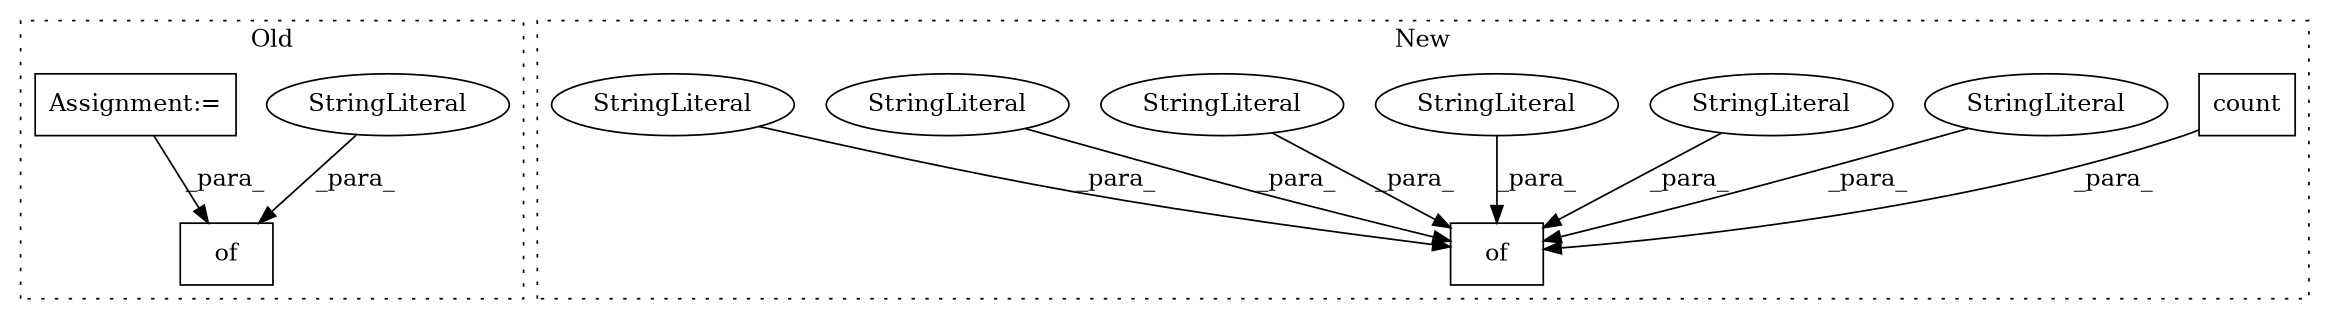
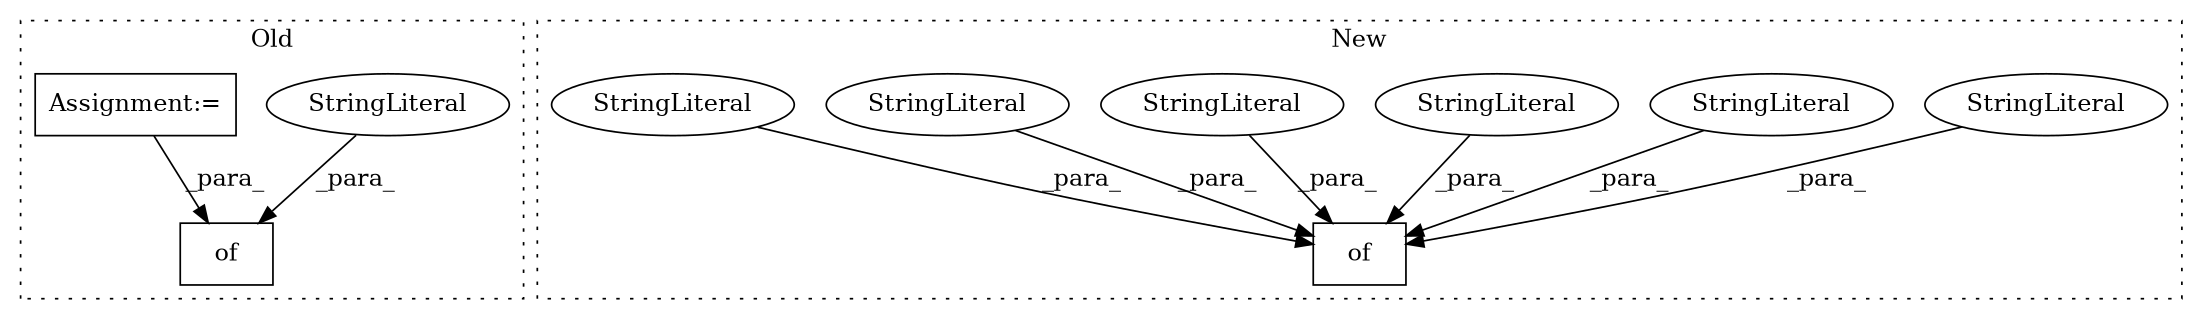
node "count": removed
